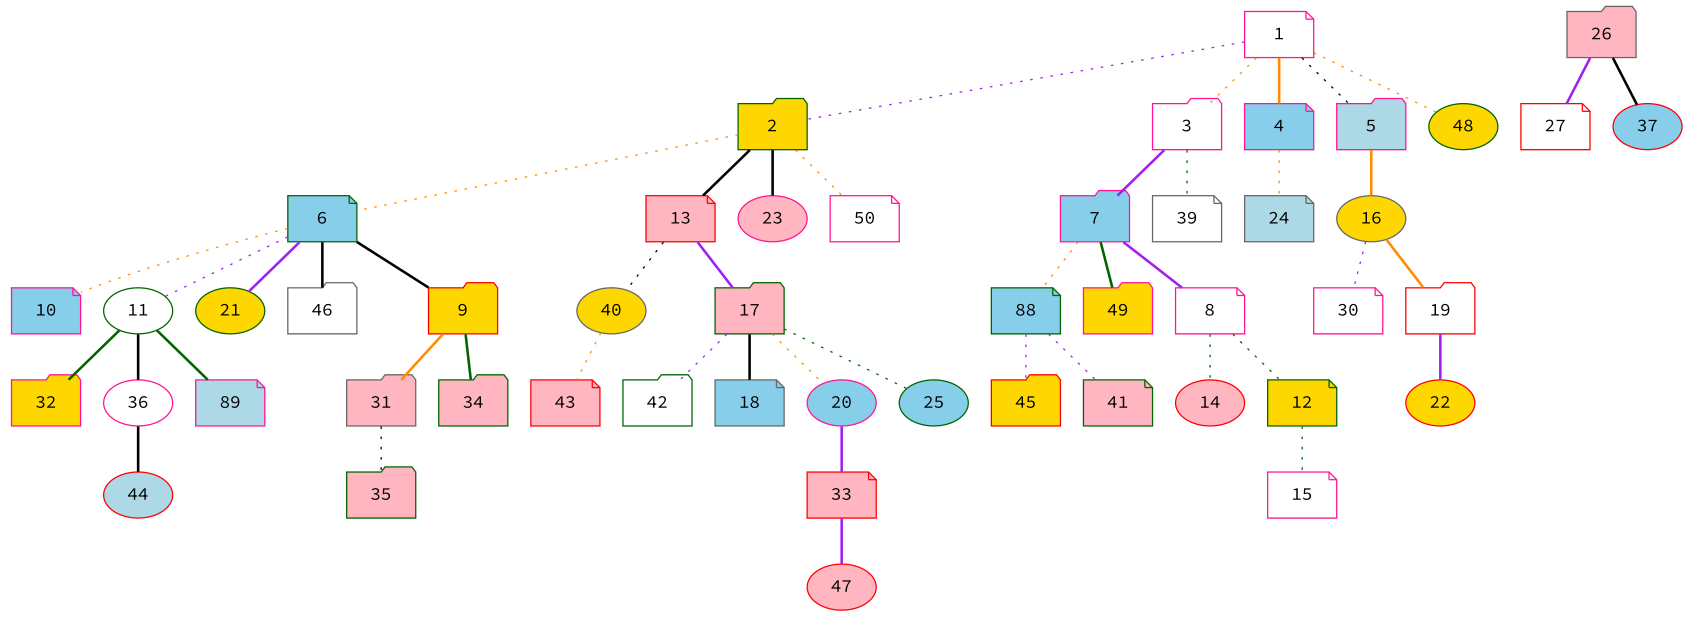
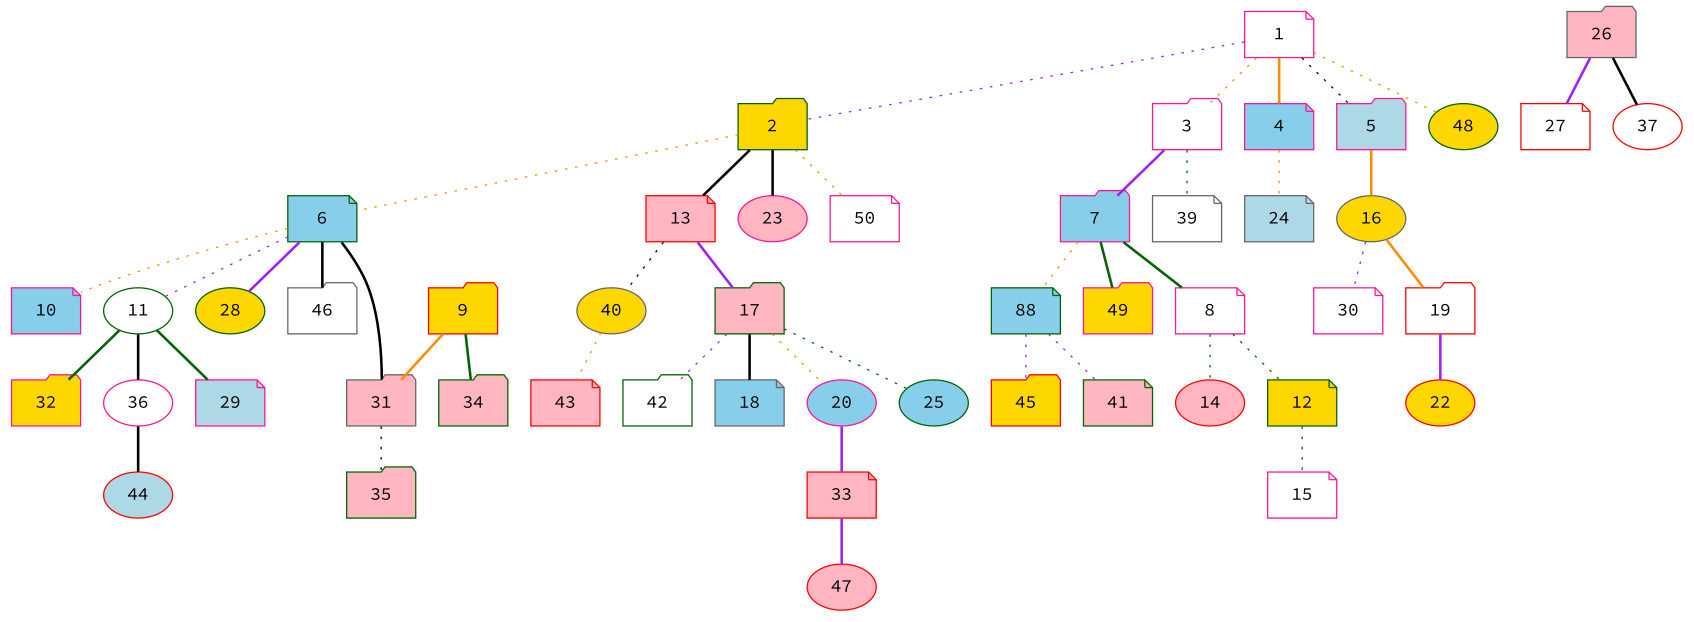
node "37": fillcolor skyblue -> white
edge "6" -- "9": now "6" -- "31"
edge "7" -- "8": color purple -> darkgreen
node "21": label "21" -> "28"
node "89": label "89" -> "29"
